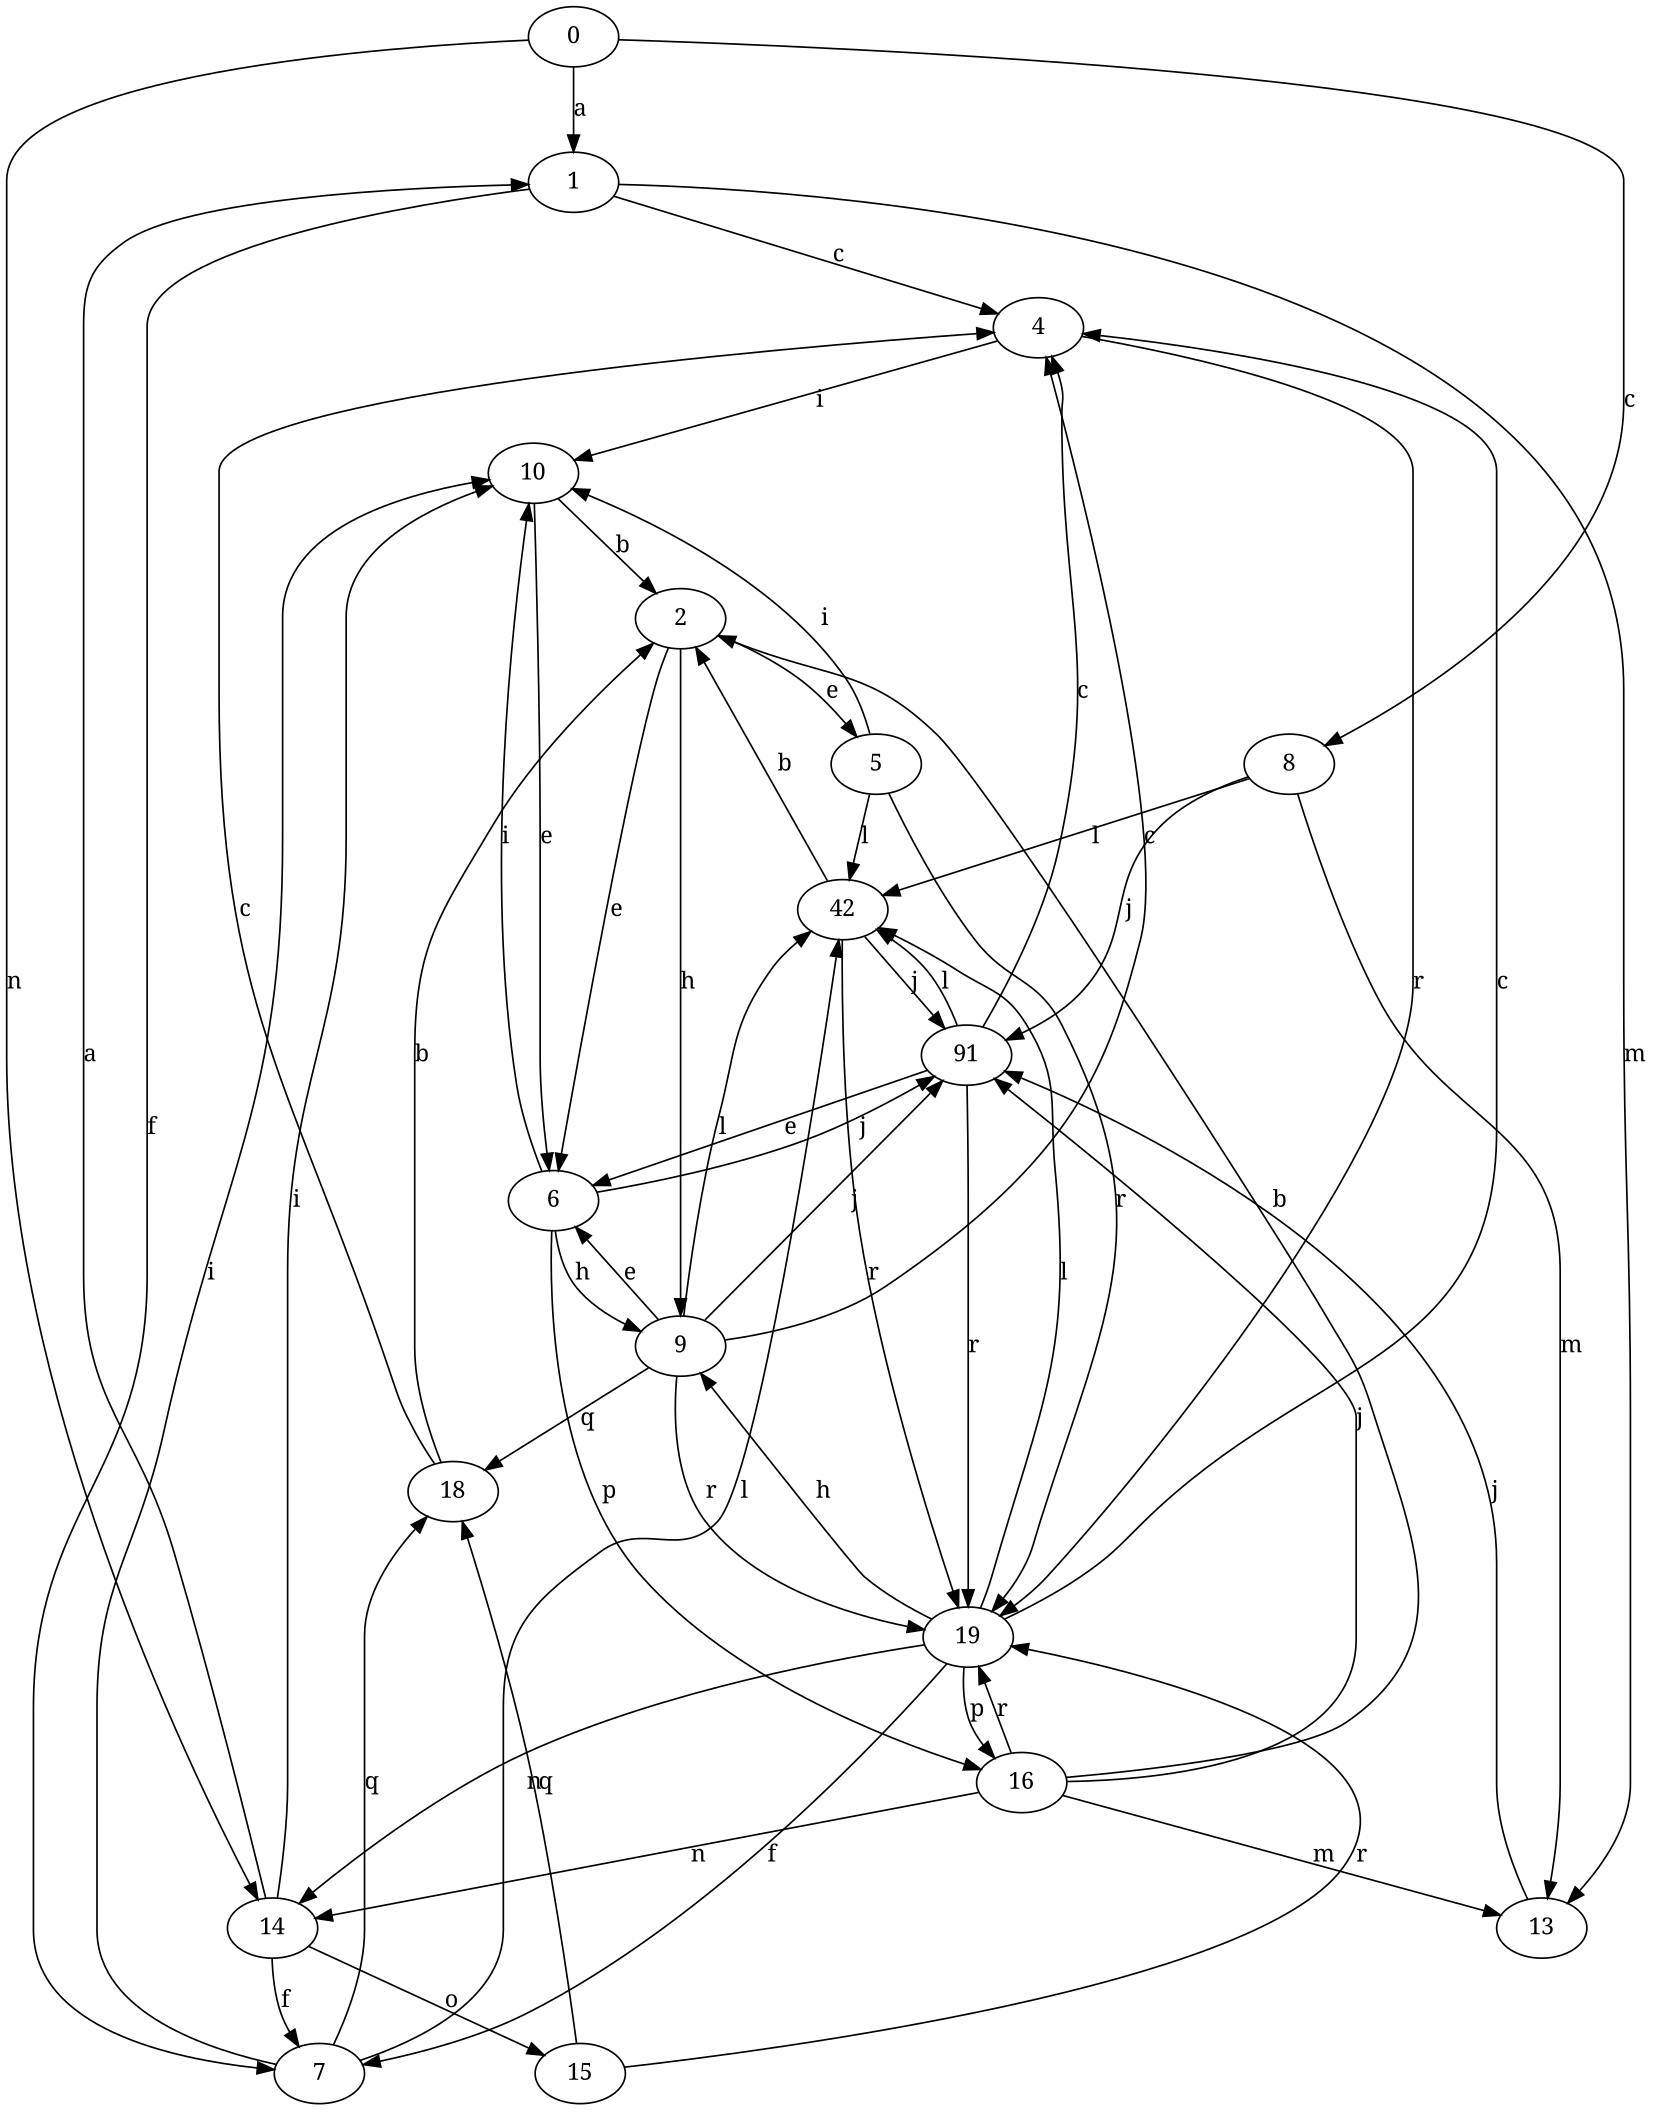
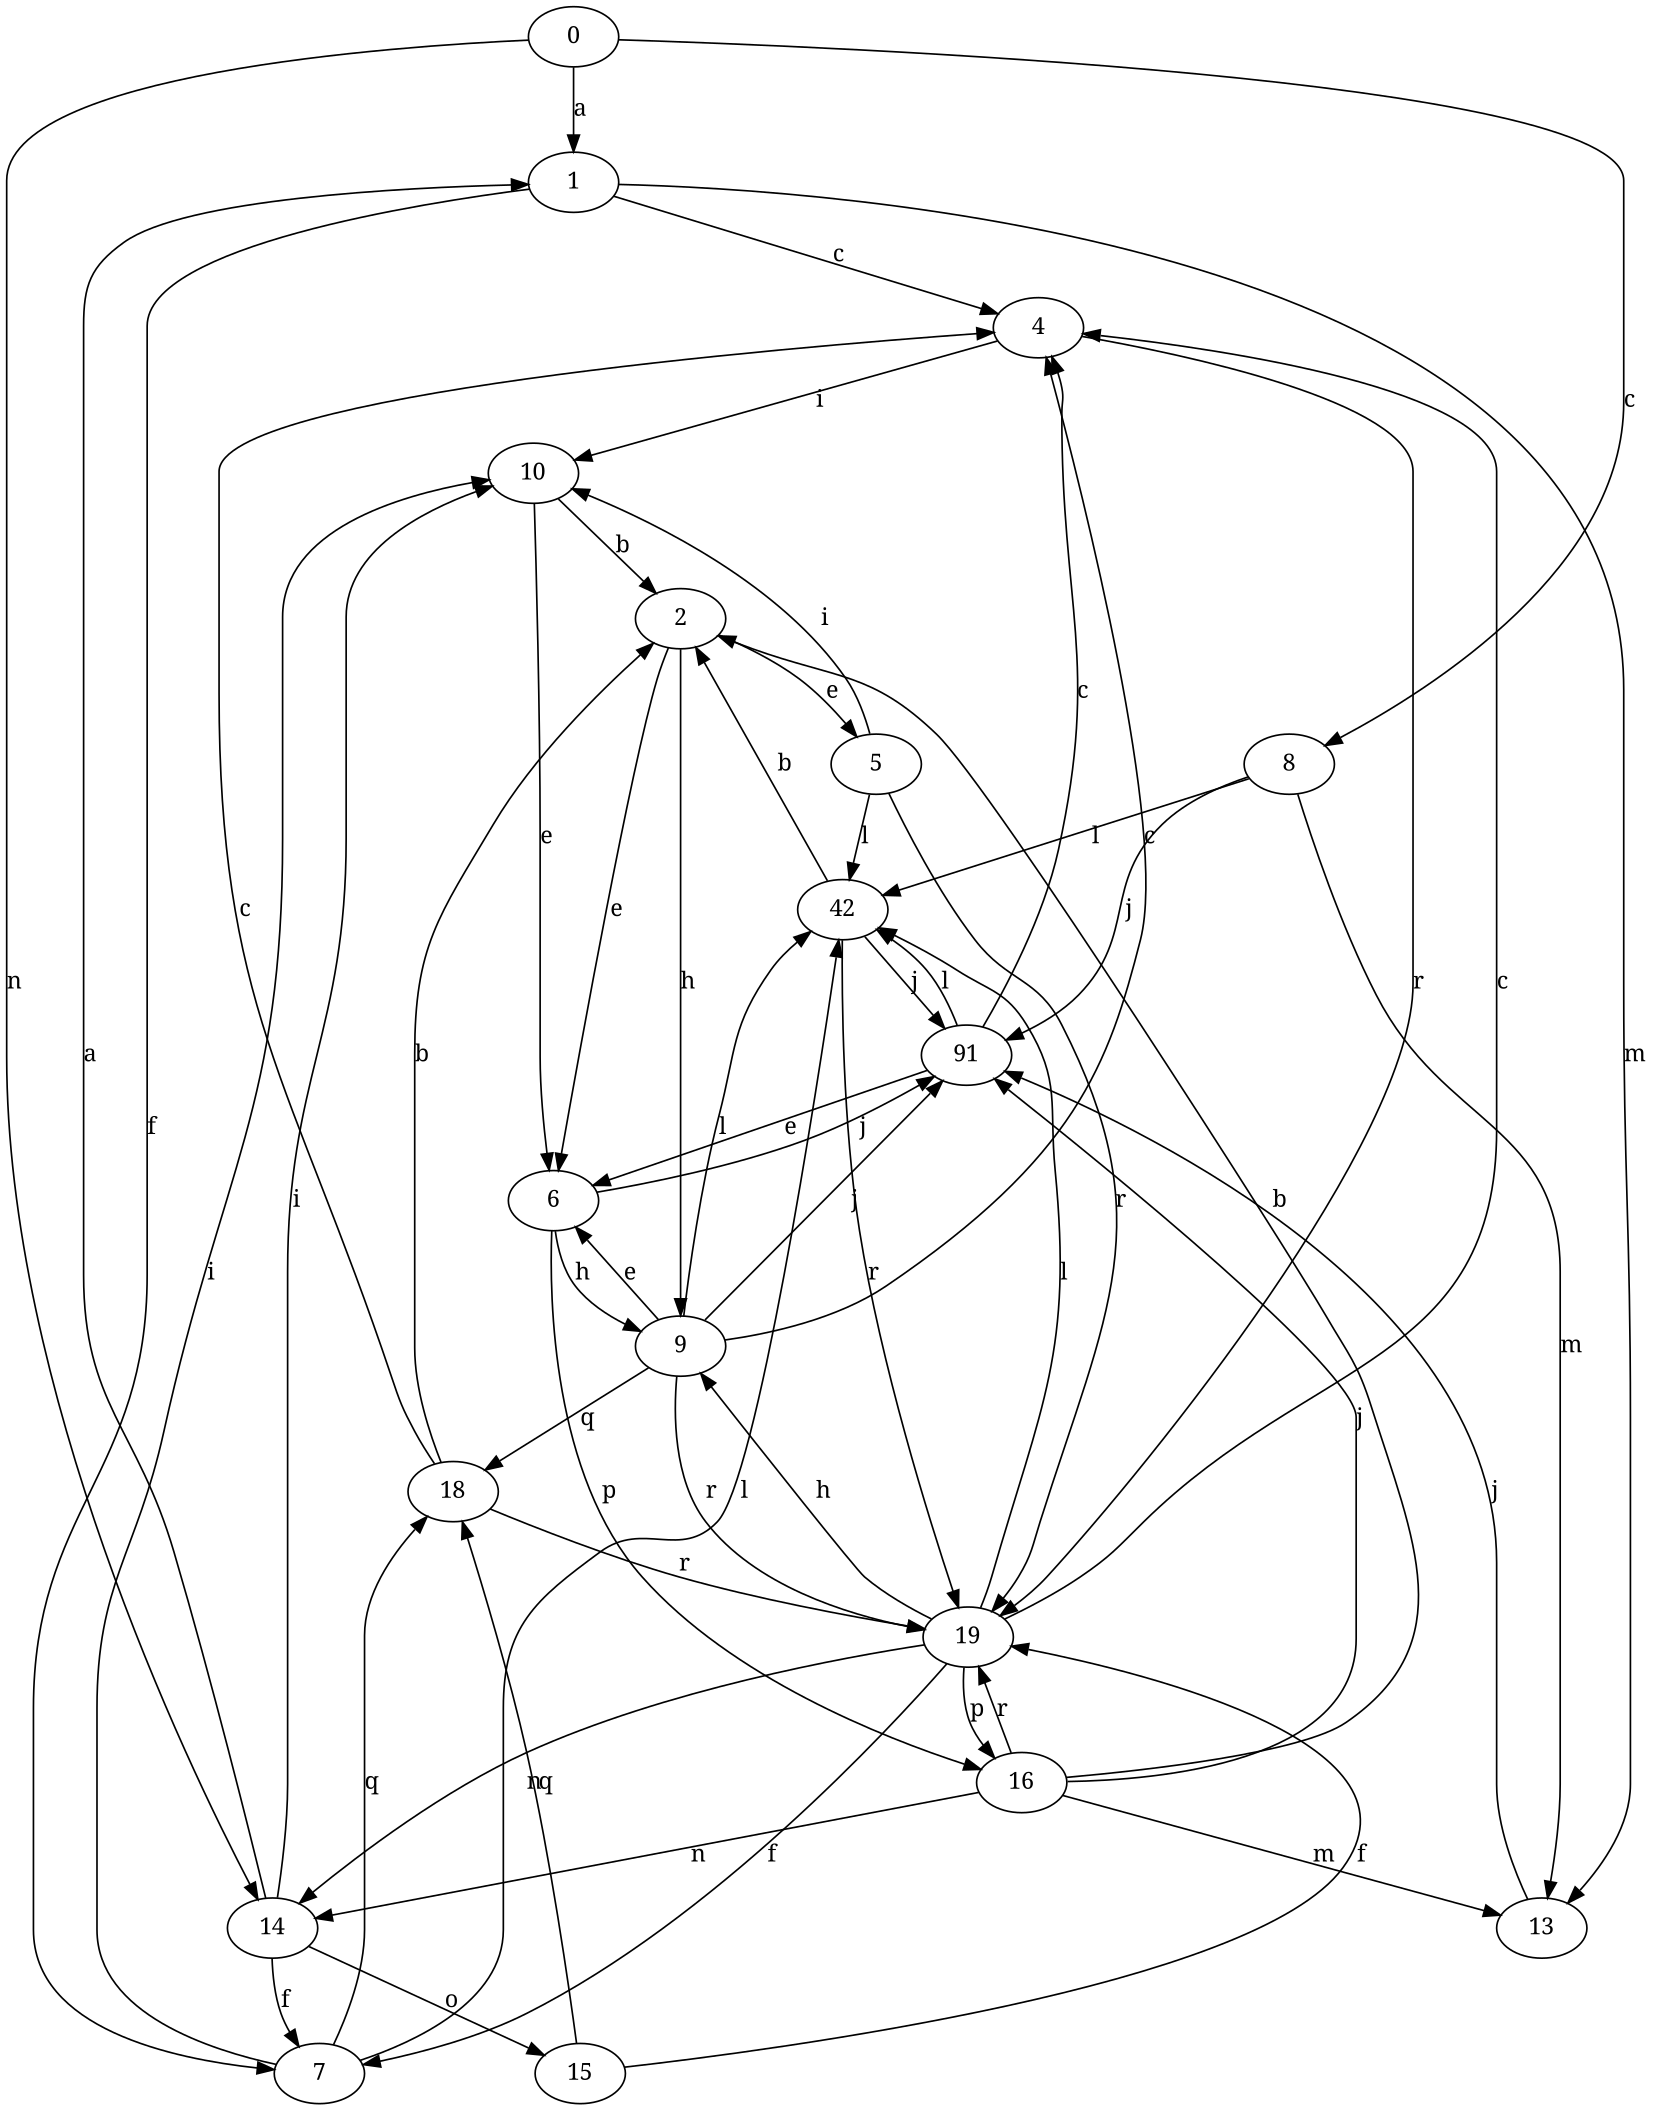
edge "6" -> "10": removed, label "i"
edge "91" -> "19": now "18" -> "19"
edge "15" -> "19": label "r" -> "f"
